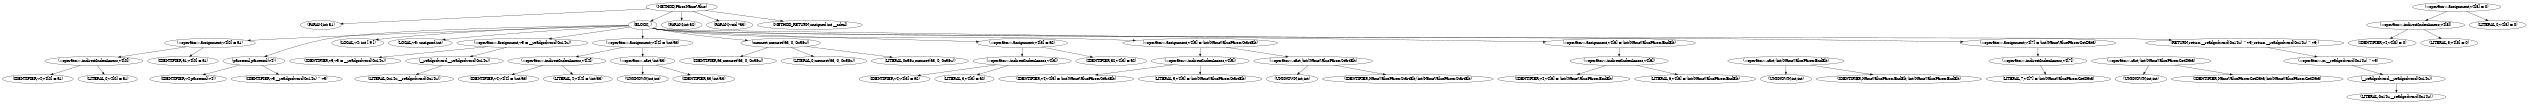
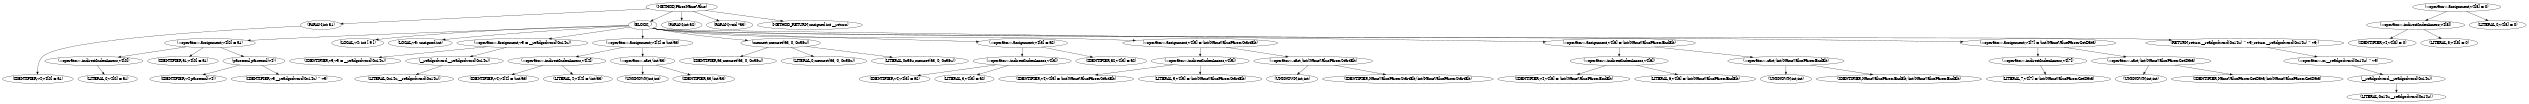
node "(METHOD_RETURN,unsigned int __cdecl)": label "(METHOD_RETURN,unsigned int __cdecl)" -> "(METHOD_RETURN,unsigned int __return)"
edge "(BLOCK,,)" -> "(parsexml,parsexml(v4))": now "(<operator>.assignment,v4[0] = a1)" -> "(parsexml,parsexml(v4))"
edge "(<operator>.assignment,v4[6] = (int)NameValueParserEndElt)" -> "(<operator>.cast,(int)NameValueParserEndElt)": added
edge "(<operator>.assignment,v4[7] = (int)NameValueParserGetData)" -> "(<operator>.cast,(int)NameValueParserGetData)": added
edge "(<operator>.indirectIndexAccess,v4[0])" -> "(IDENTIFIER,v4,v4[0] = a1)": now "(PARAM,int a1)" -> "(IDENTIFIER,v4,v4[0] = a1)"
